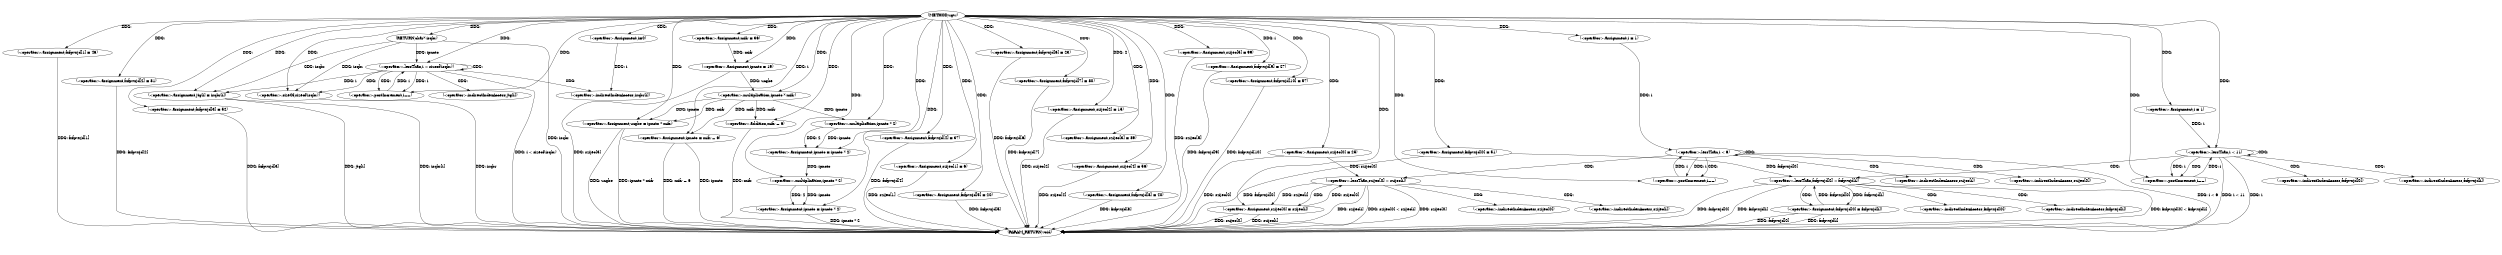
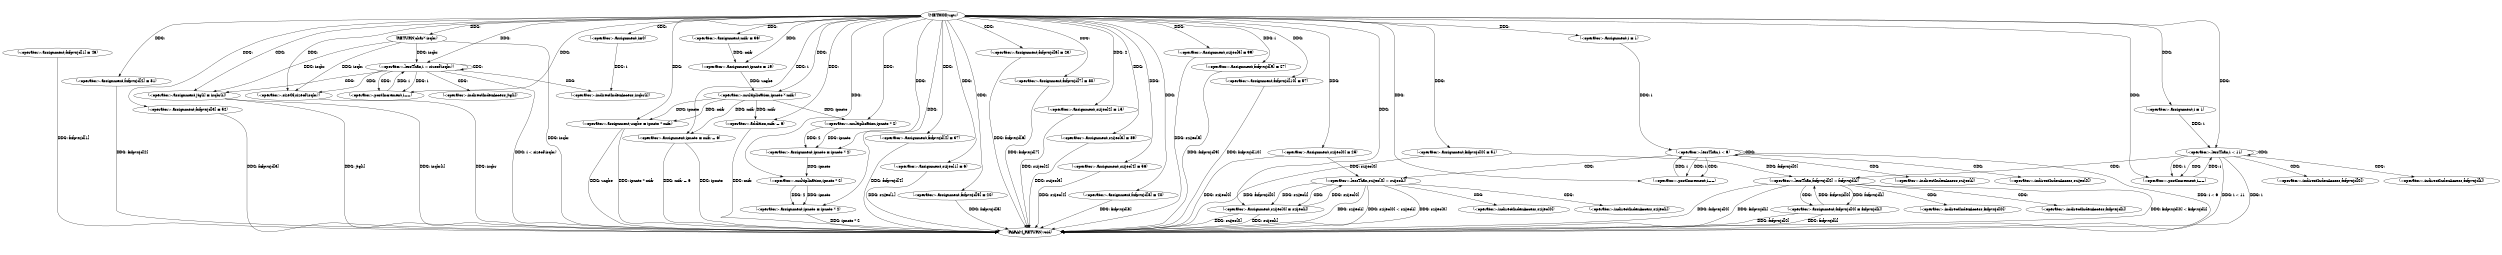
edge "(METHOD,ugw)" -> "(<operator>.assignment,fxfpvxjd[1] = 46)": removed, label "DDG:"
edge "(METHOD,ugw)" -> "(<operator>.assignment,jtg[i] = isqbr[i])": label "DDG: " -> "CDG: "
edge "(RETURN,char* isqbr)" -> "(<operator>.lessThan,i < sizeof(isqbr))": label "DDG: ipncto" -> "DDG: isqbr"
edge "(RETURN,char* isqbr)" -> "(<operator>.assignment,jtg[i] = isqbr[i])": label "CDG: isqbr" -> "DDG: isqbr"
edge "(METHOD,ugw)" -> "(<operator>.assignment,szijeo[3] = 89)": label "CDG: " -> "DDG: "
edge "(<operator>.lessThan,i < sizeof(isqbr))" -> "(<operator>.assignment,jtg[i] = isqbr[i])": label "DDG: i" -> "CDG: "
edge "(METHOD,ugw)" -> "(<operator>.assignment,szijeo[0] = 25)": label "CDG: " -> "DDG: "
edge "(<operator>.assignment,ipncto = 19)" -> "(PARAM_RETURN,void)": now "(<operator>.assignment,szijeo[3] = 89)" -> "(PARAM_RETURN,void)"
